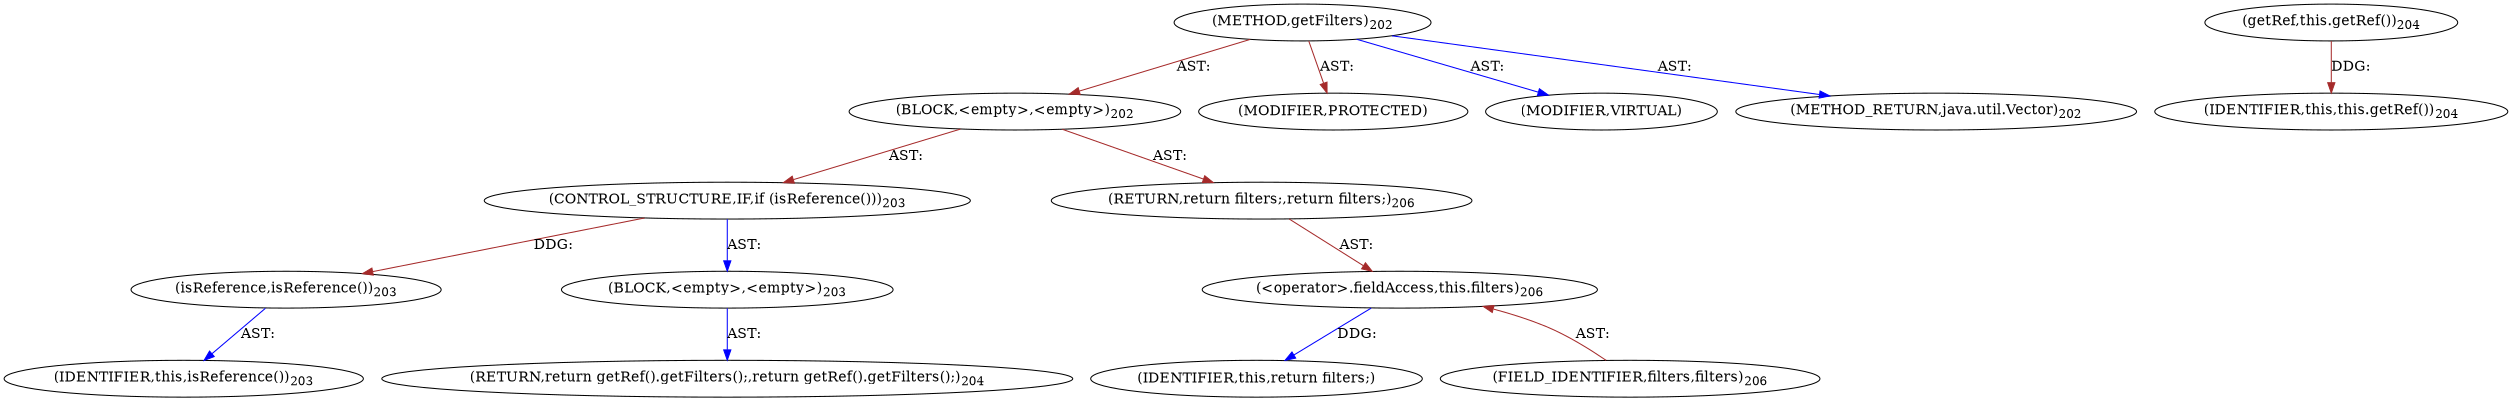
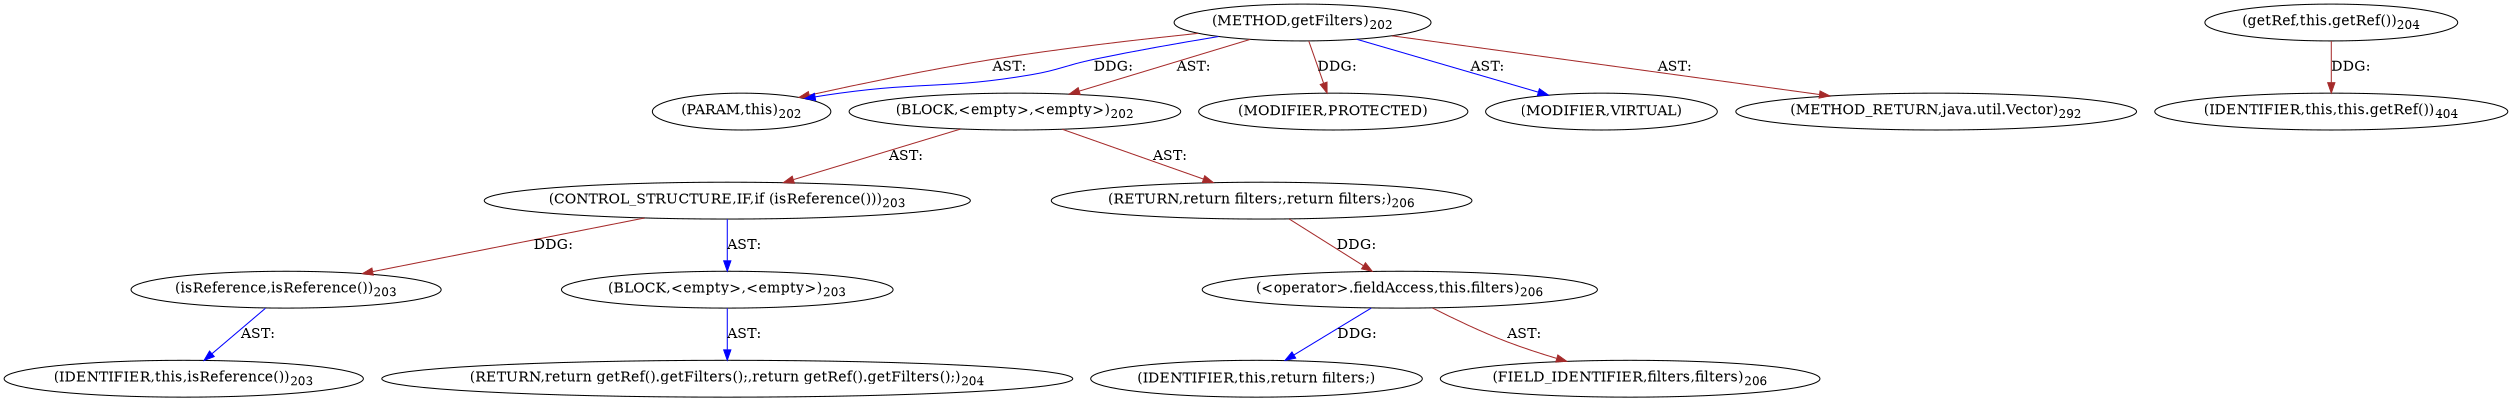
edge "(METHOD,getFilters)" -> "(METHOD_RETURN,java.util.Vector)": color blue -> brown
edge "(METHOD,getFilters)" -> "(MODIFIER,PROTECTED)": label "AST: " -> "DDG: "
node "(METHOD_RETURN,java.util.Vector)": text "202" -> "292"
node "(IDENTIFIER,this,this.getRef())": text "204" -> "404"
node "(PARAM,this)": added
edge "(RETURN,return filters;,return filters;)" -> "(<operator>.fieldAccess,this.filters)": label "AST: " -> "DDG: "
edge "(FIELD_IDENTIFIER,filters,filters)" -> "(<operator>.fieldAccess,this.filters)": reversed
